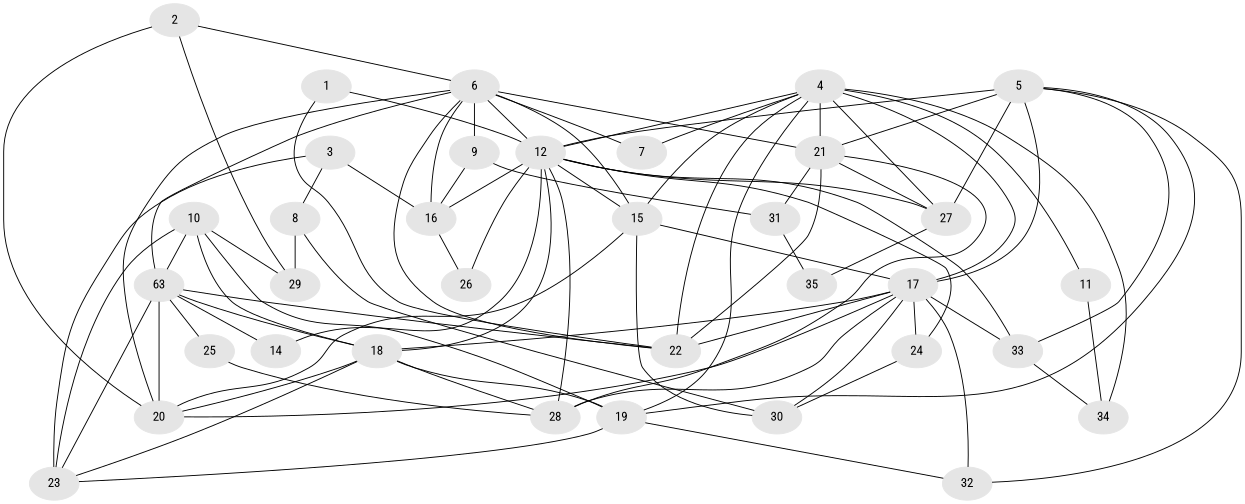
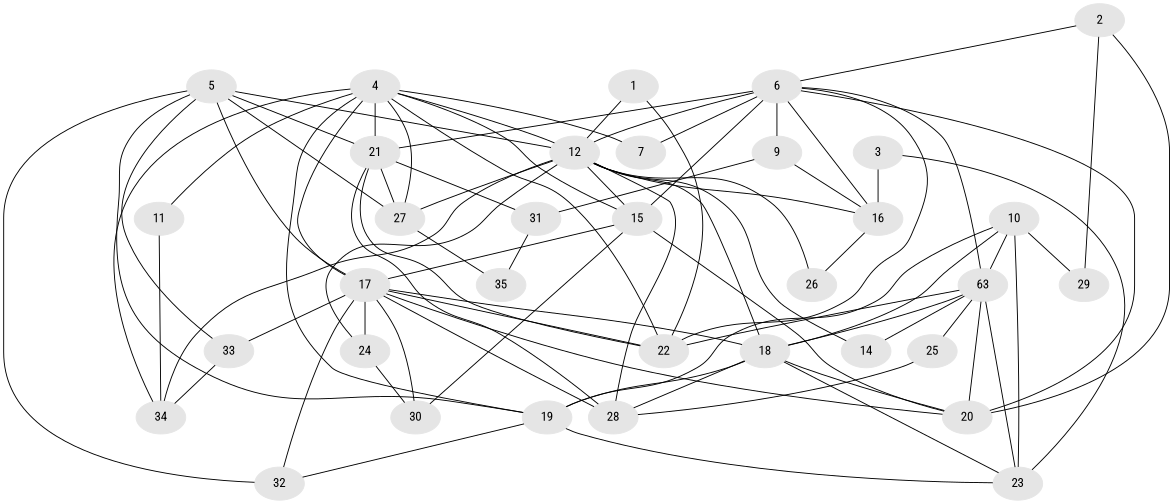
edge "12" -- "33": now "12" -- "34"
node "8": removed
